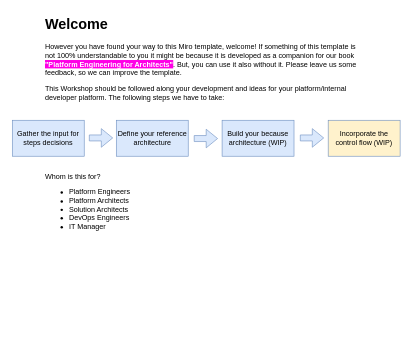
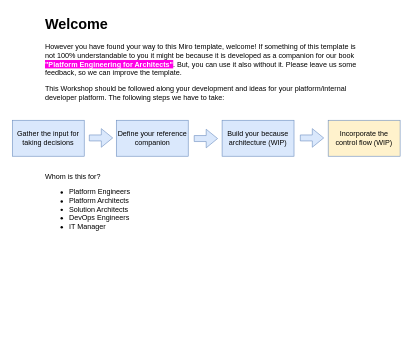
node "Gather the input for steps decisions": label "Gather the input for steps decisions" -> "Gather the input for taking decisions"
node "Define your reference architecture": label "Define your reference architecture" -> "Define your reference companion"
